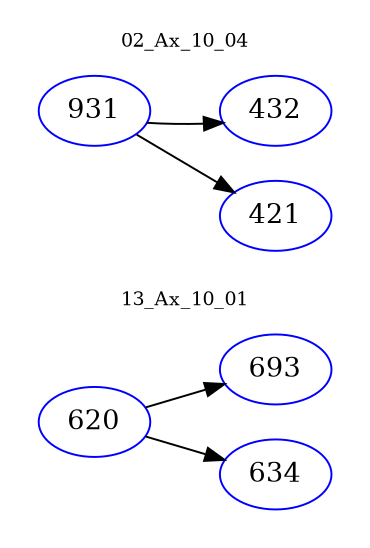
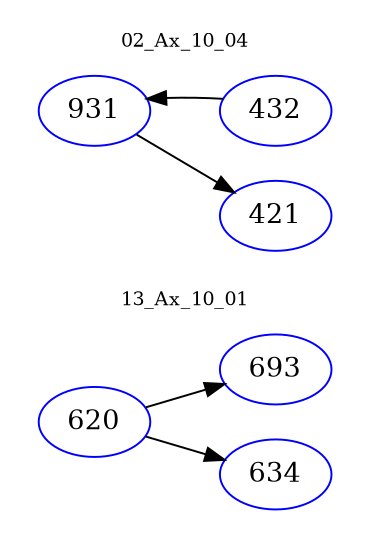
edge "931" -> "432": reversed
